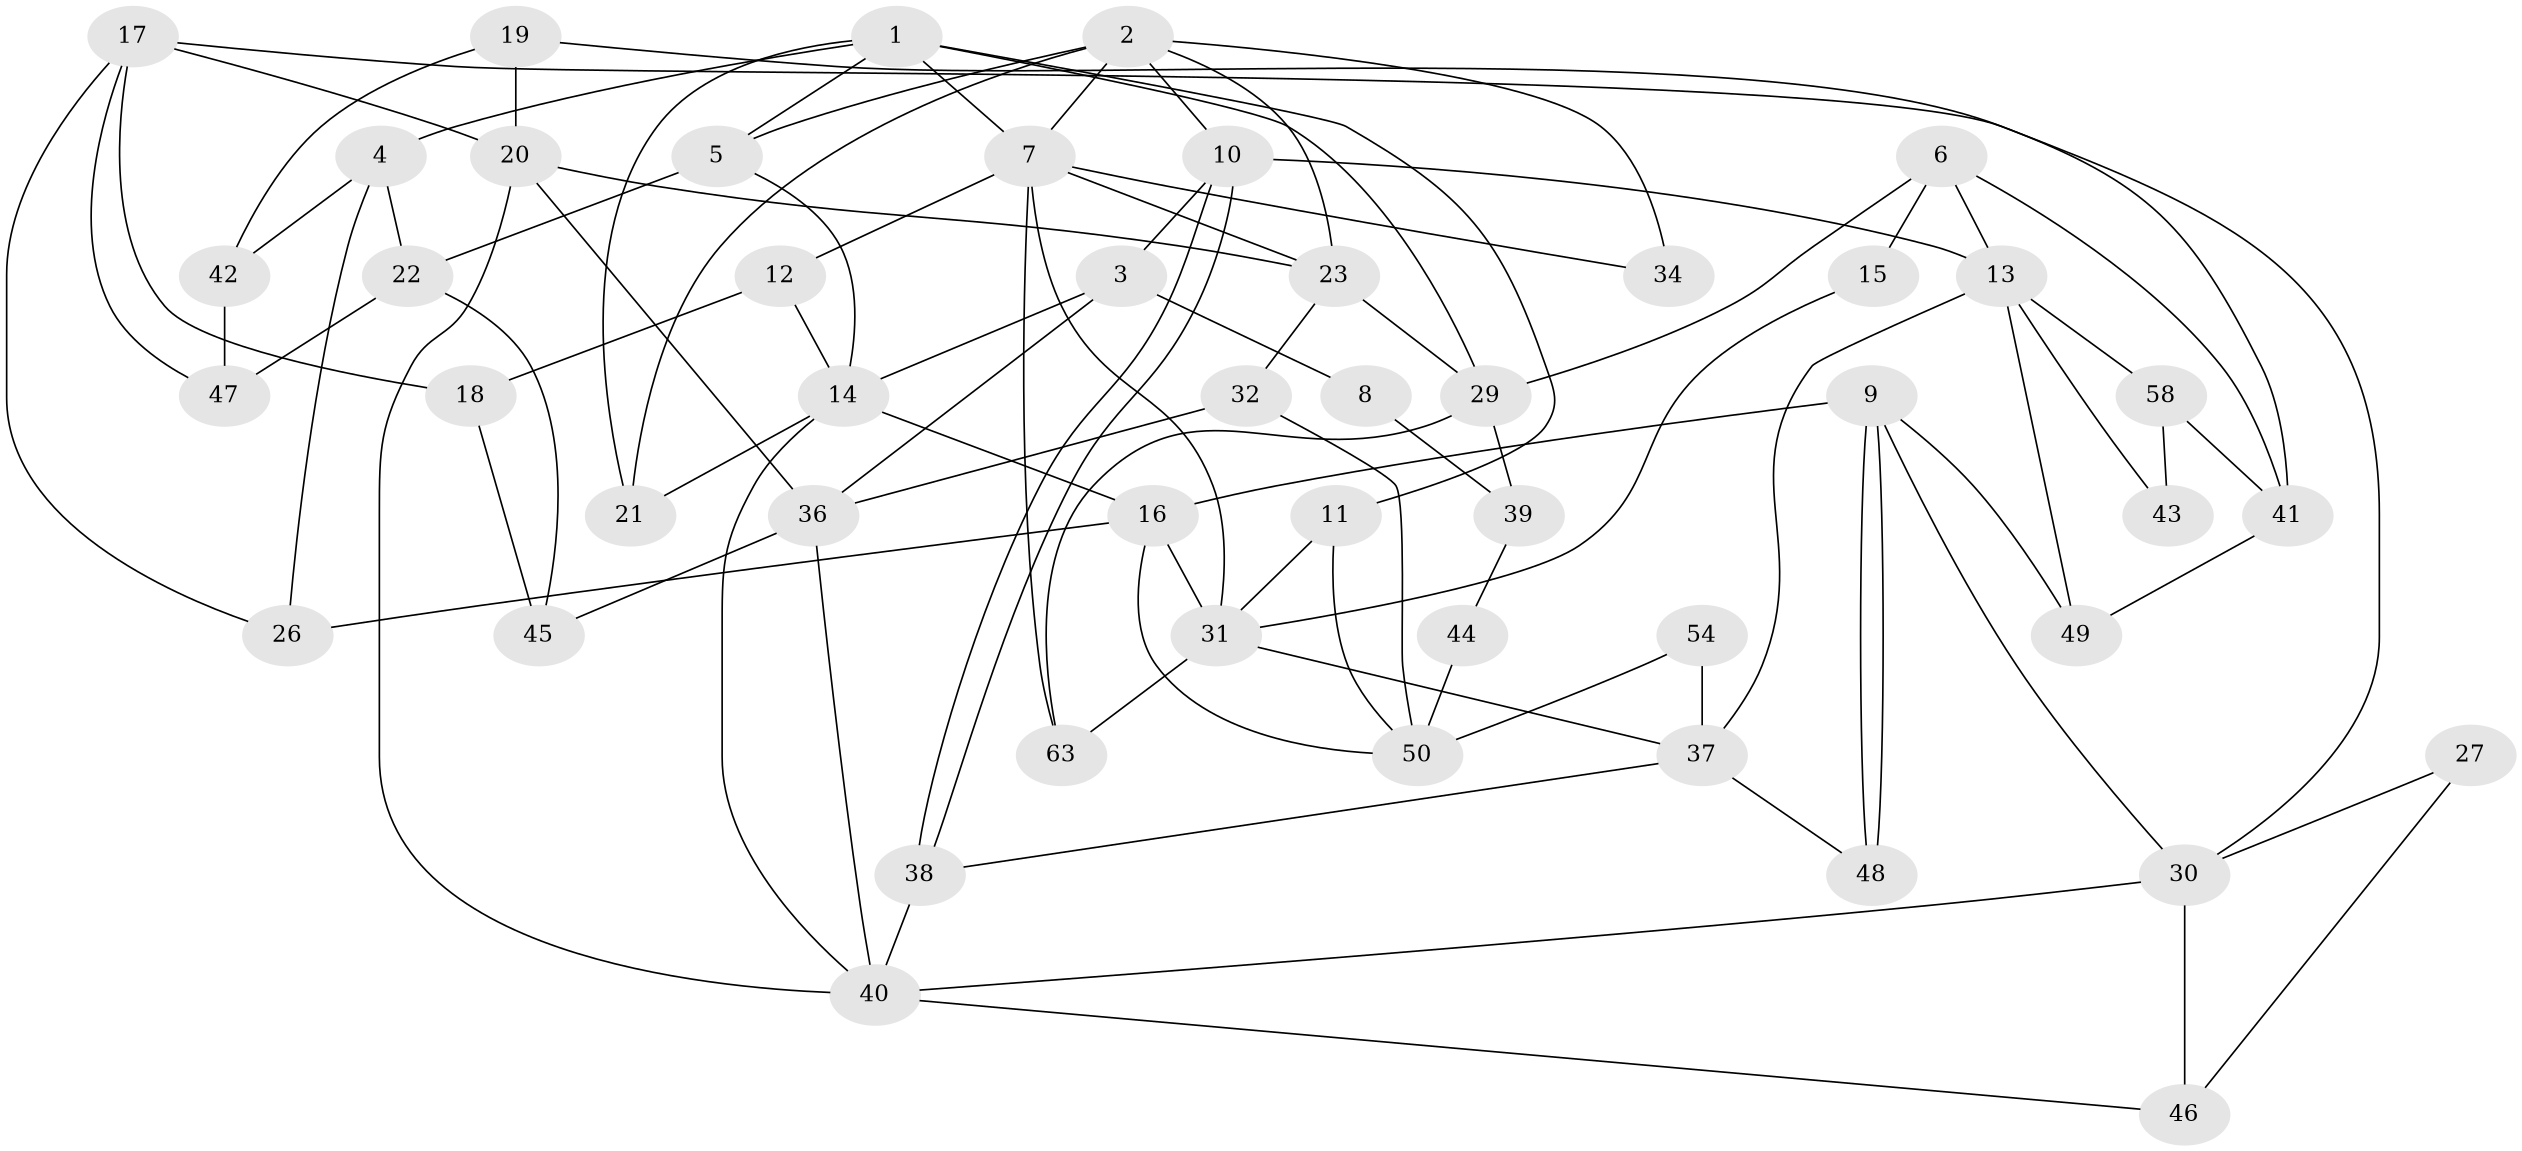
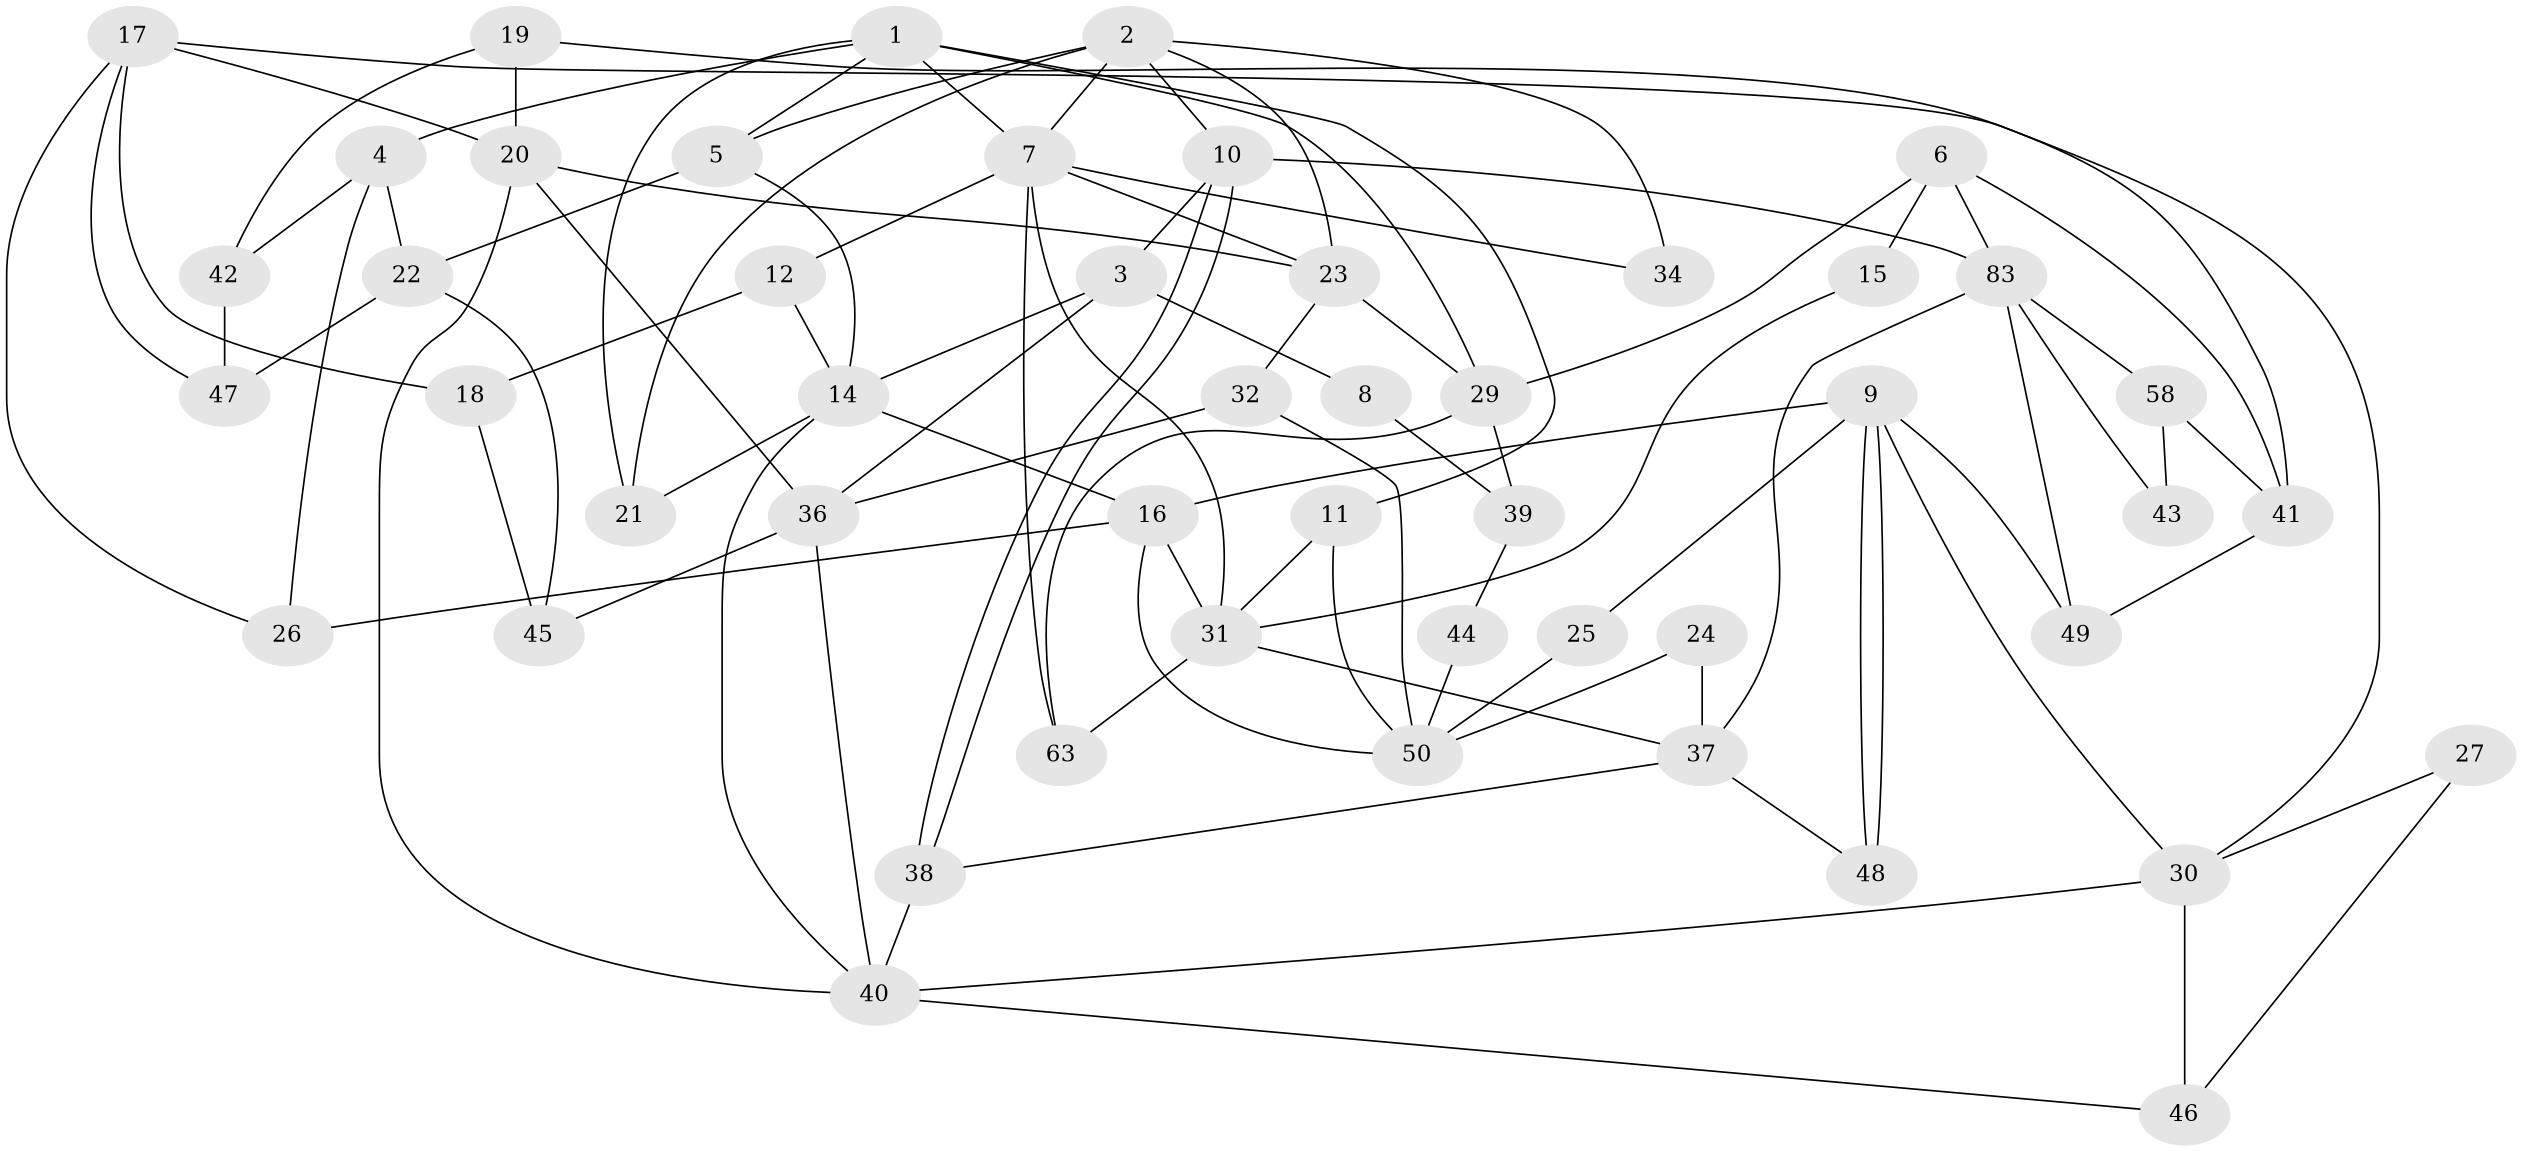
node "13": label "13" -> "83"
node "25": added
node "54": label "54" -> "24"
